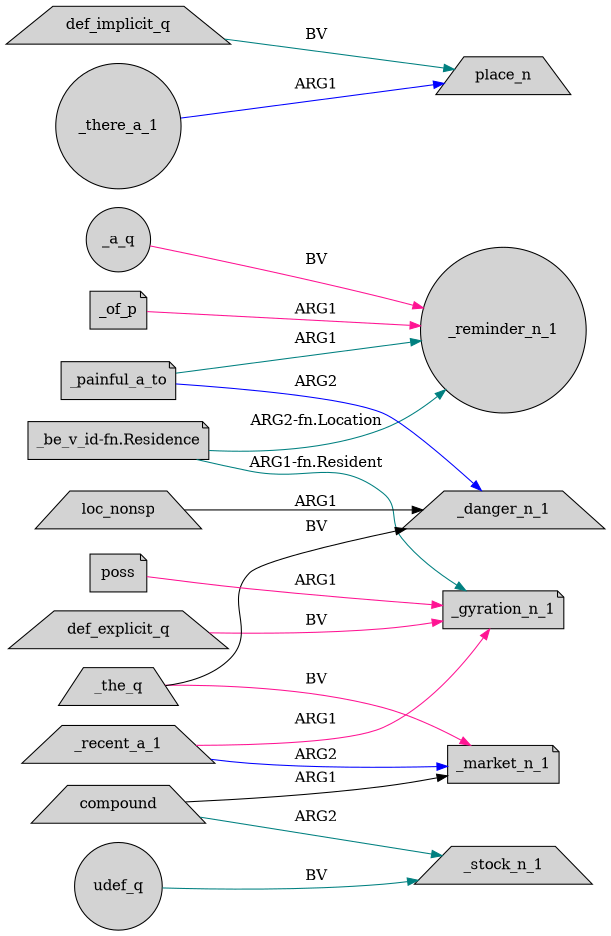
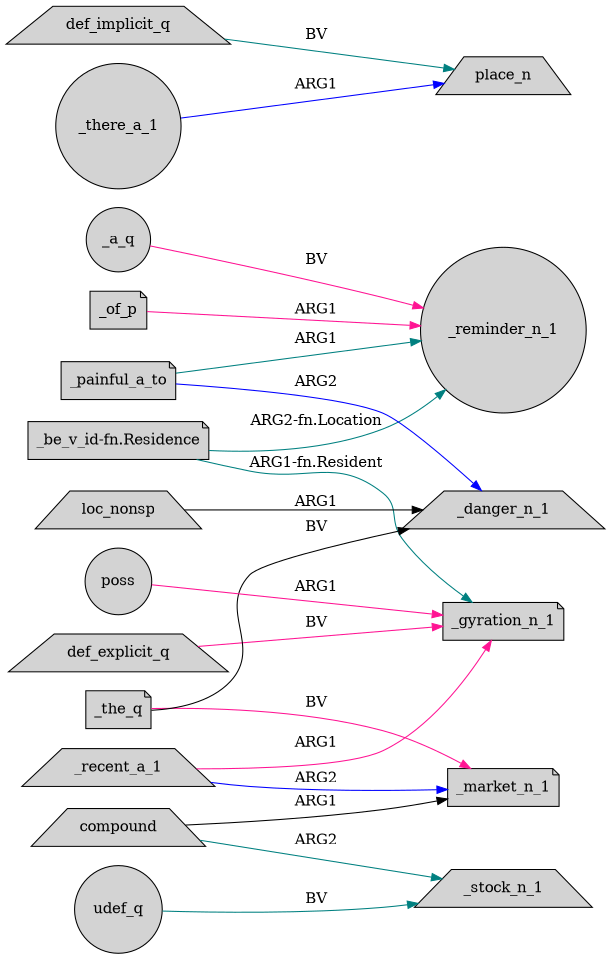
node "poss": shape note -> circle
node "_the_q": shape trapezium -> note
